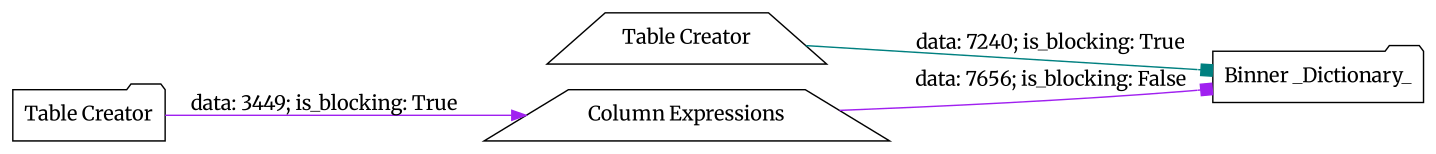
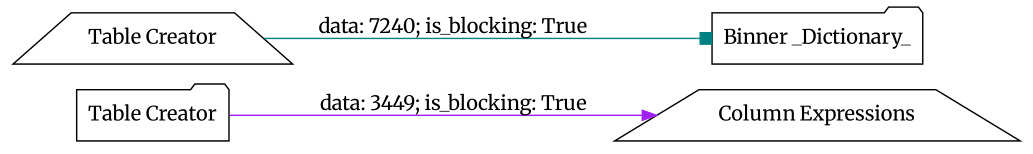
edge "Column Expressions" -> "Binner _Dictionary_": removed, label "data: 7656; is_blocking: False"
